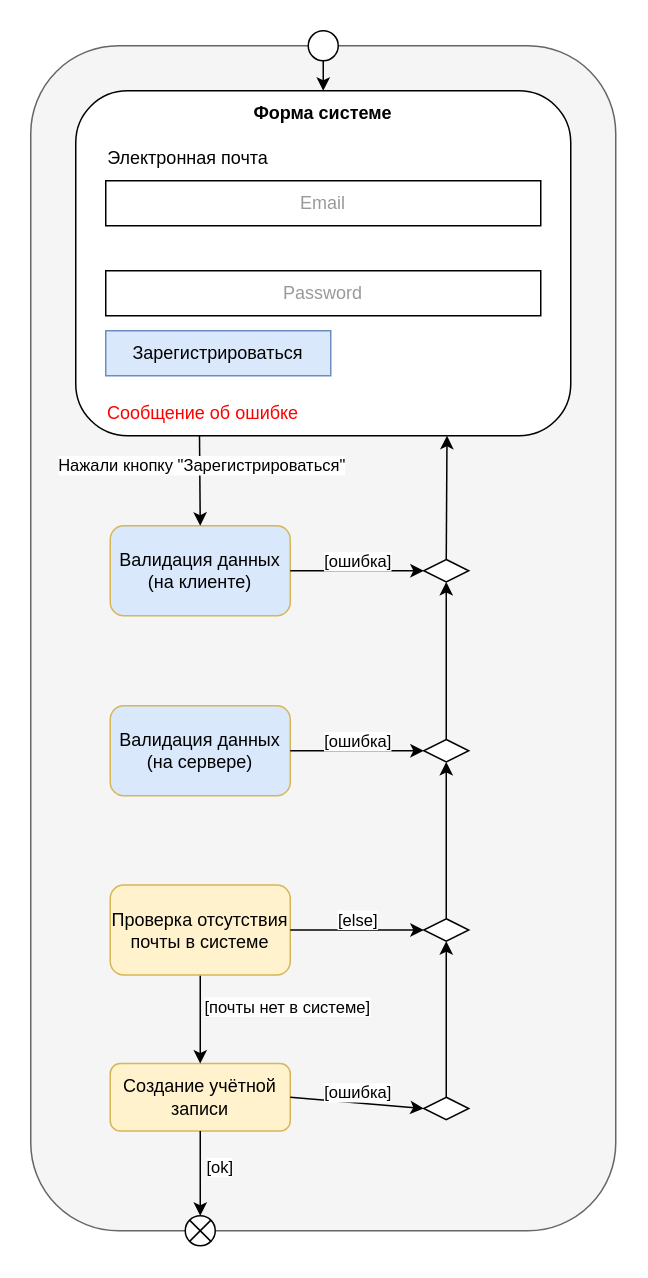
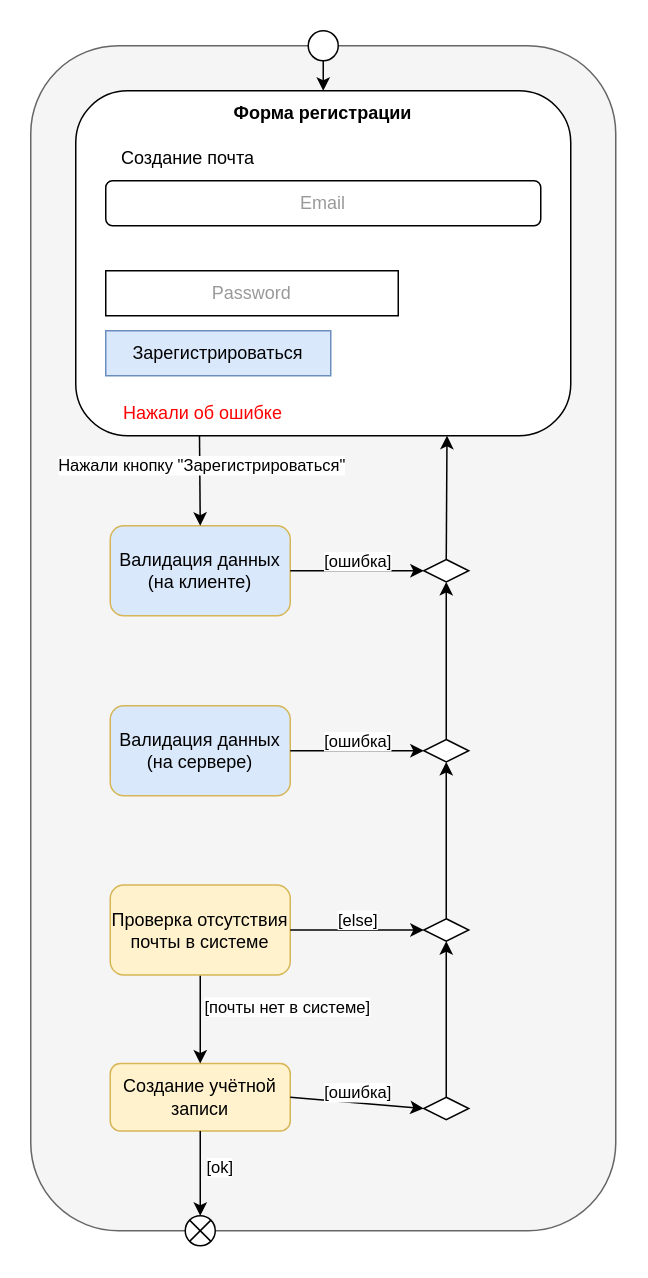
node "Форма системе": label "Форма системе" -> "Форма регистрации"
node "Электронная почта": label "Электронная почта" -> "Создание почта"
node "Email": shape rectangle -> rounded rectangle
node "Password": size 435x45 -> 293x45
node "Сообщение об ошибке": label "Сообщение об ошибке" -> "Нажали об ошибке"
